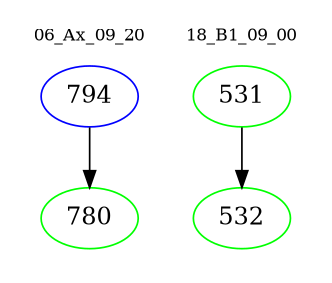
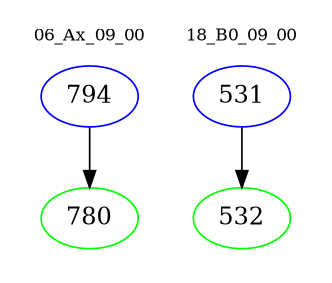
cluster "06_Ax_09_20": label "06_Ax_09_20" -> "06_Ax_09_00"
cluster "18_B1_09_00": label "18_B1_09_00" -> "18_B0_09_00"
node "531": color green -> blue
